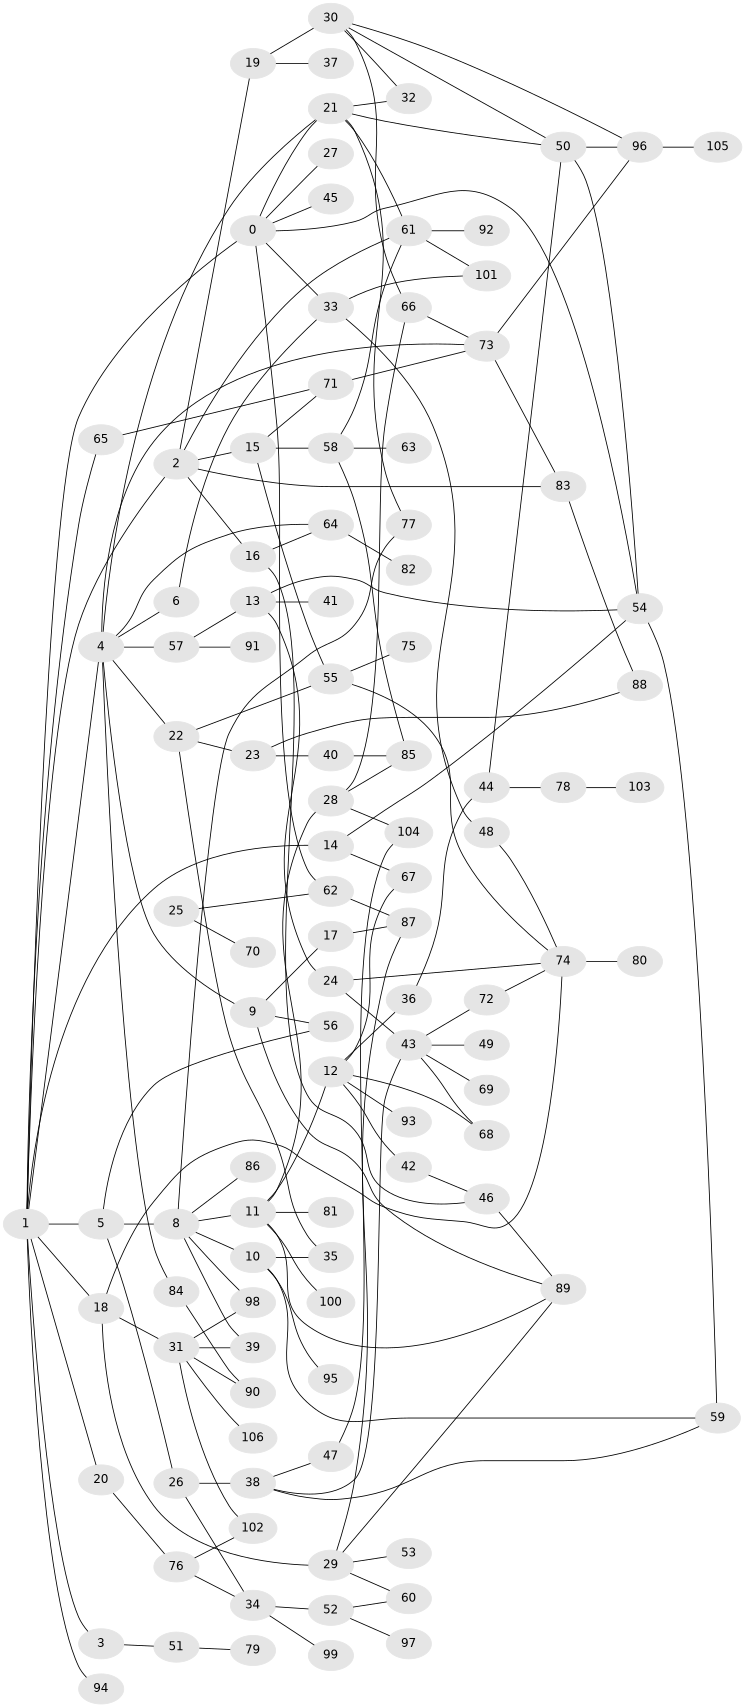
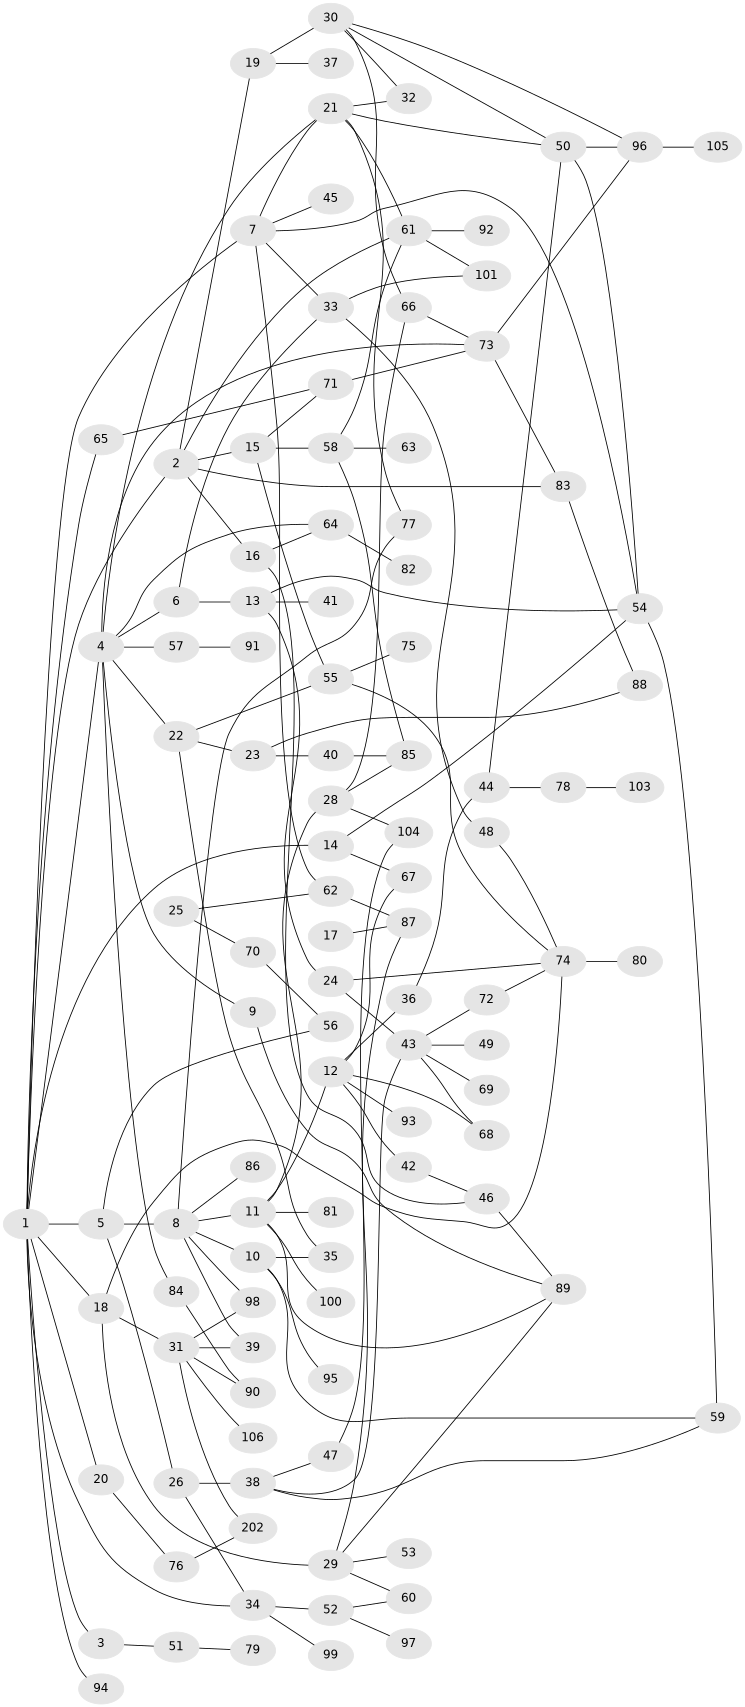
node "27": removed
node "0": label "0" -> "7"
edge "13" -- "57": now "13" -- "6"
edge "17" -- "9": removed
edge "9" -- "56": now "70" -- "56"
node "102": label "102" -> "202"
edge "76" -- "34": now "1" -- "34"
